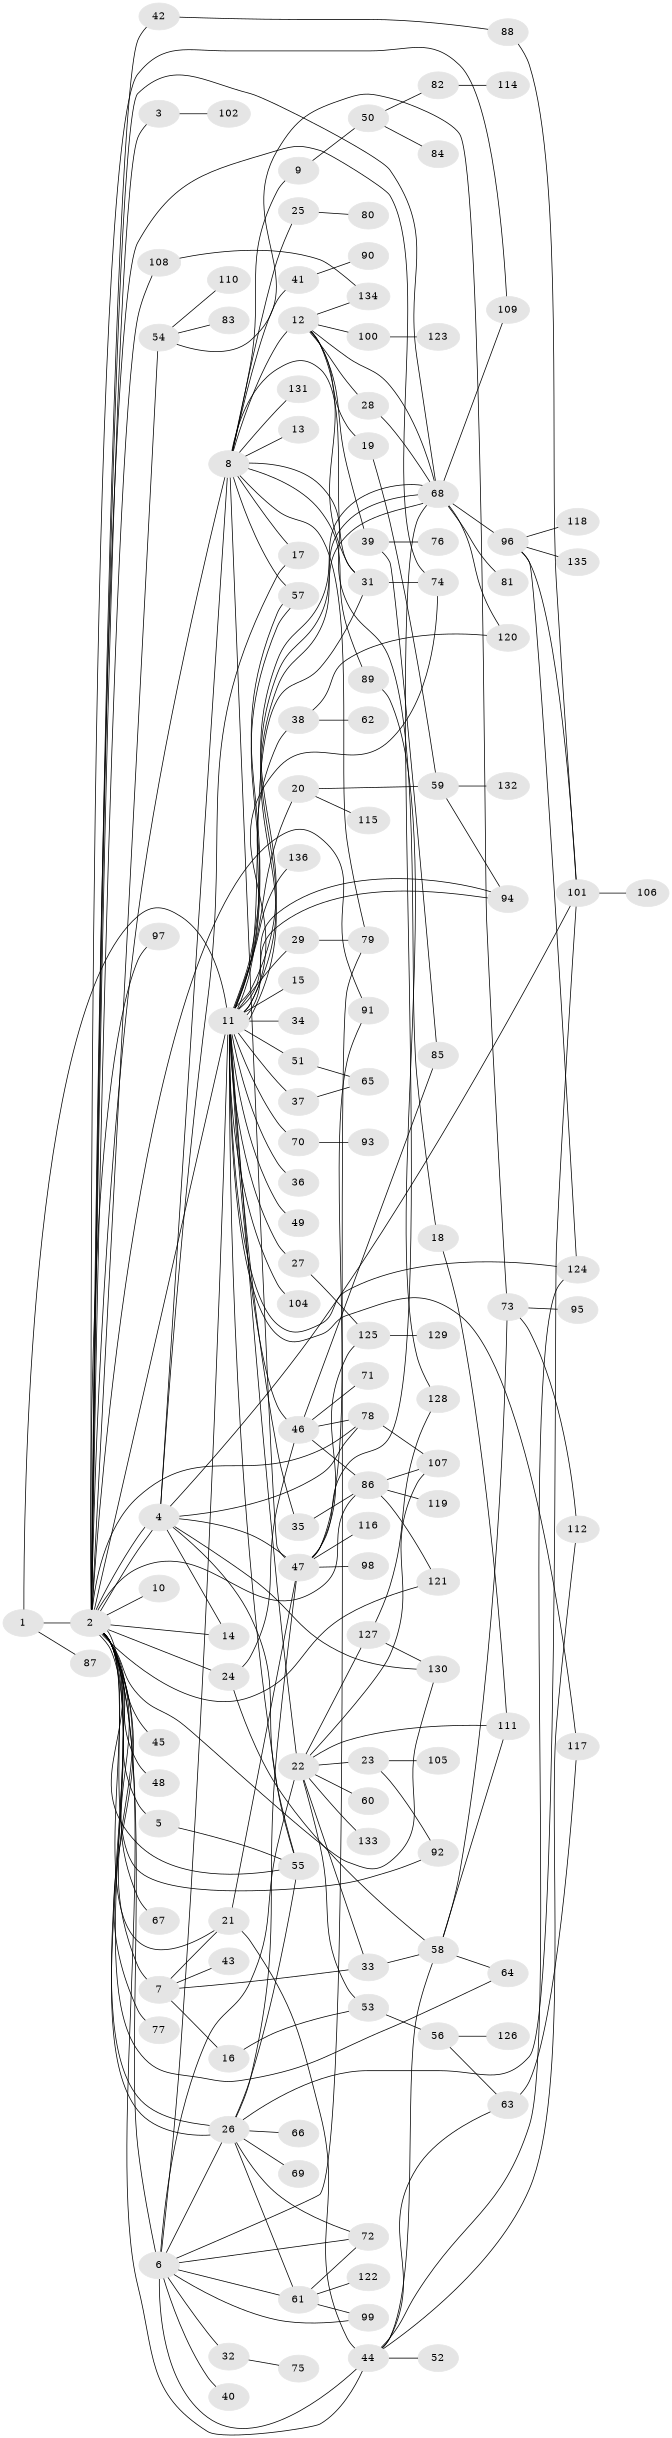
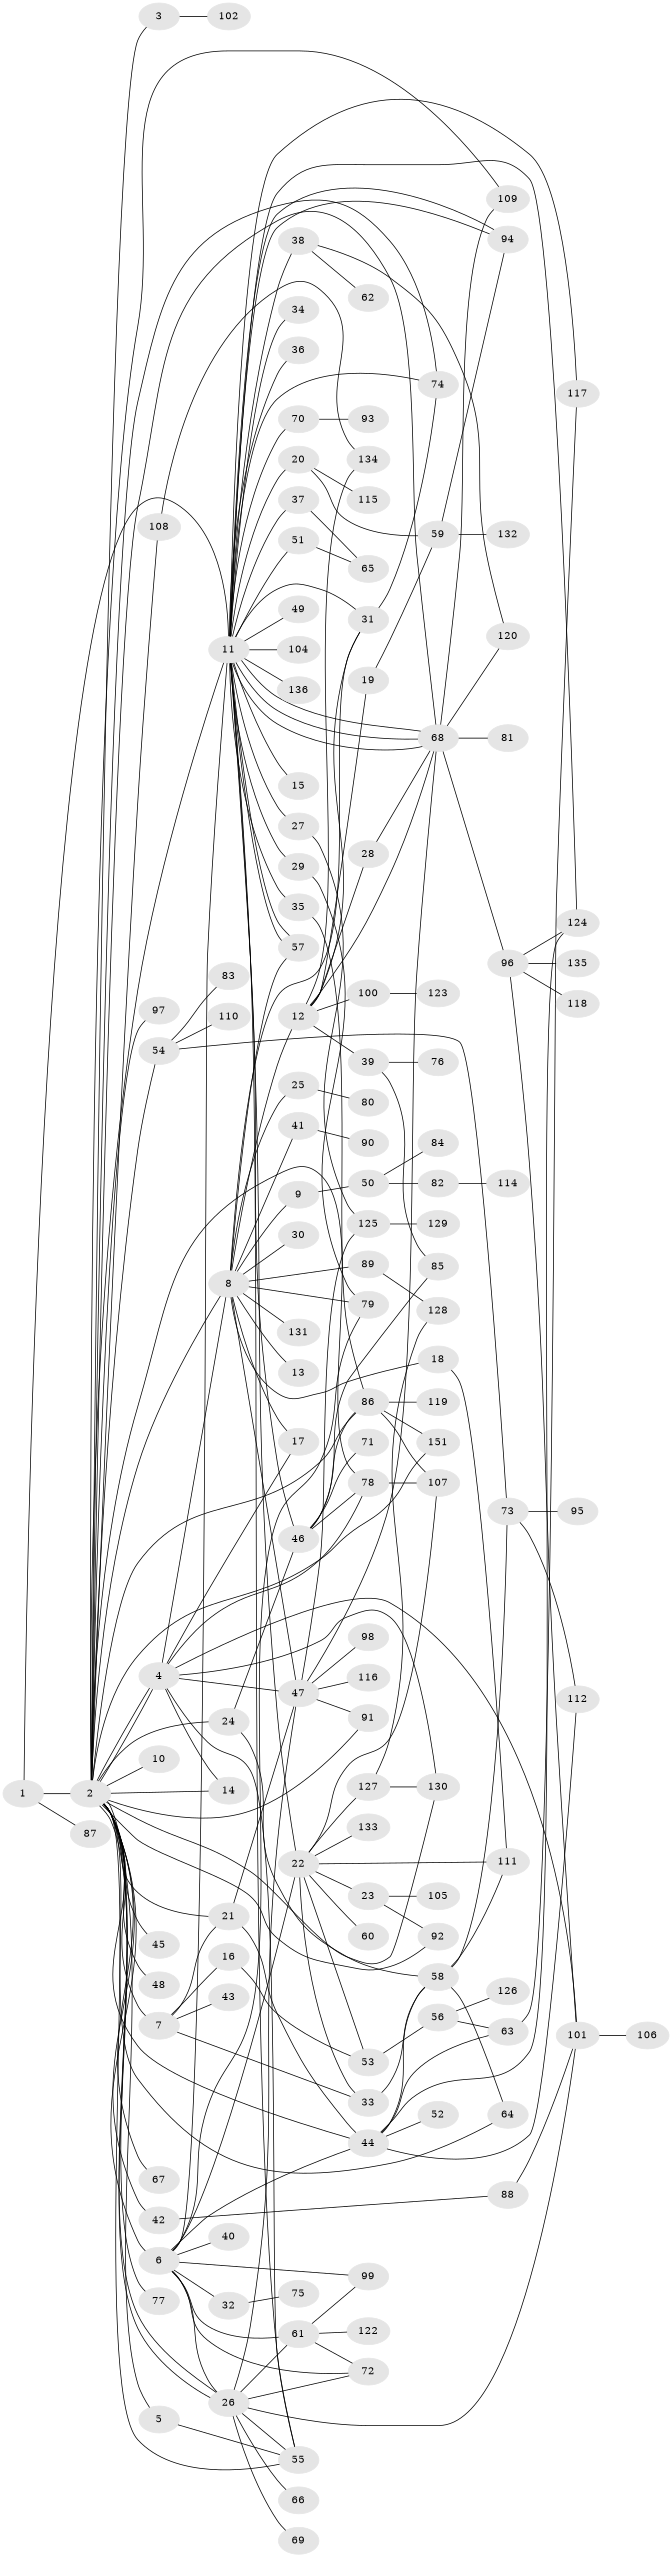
node "30": added
node "121": label "121" -> "151"
